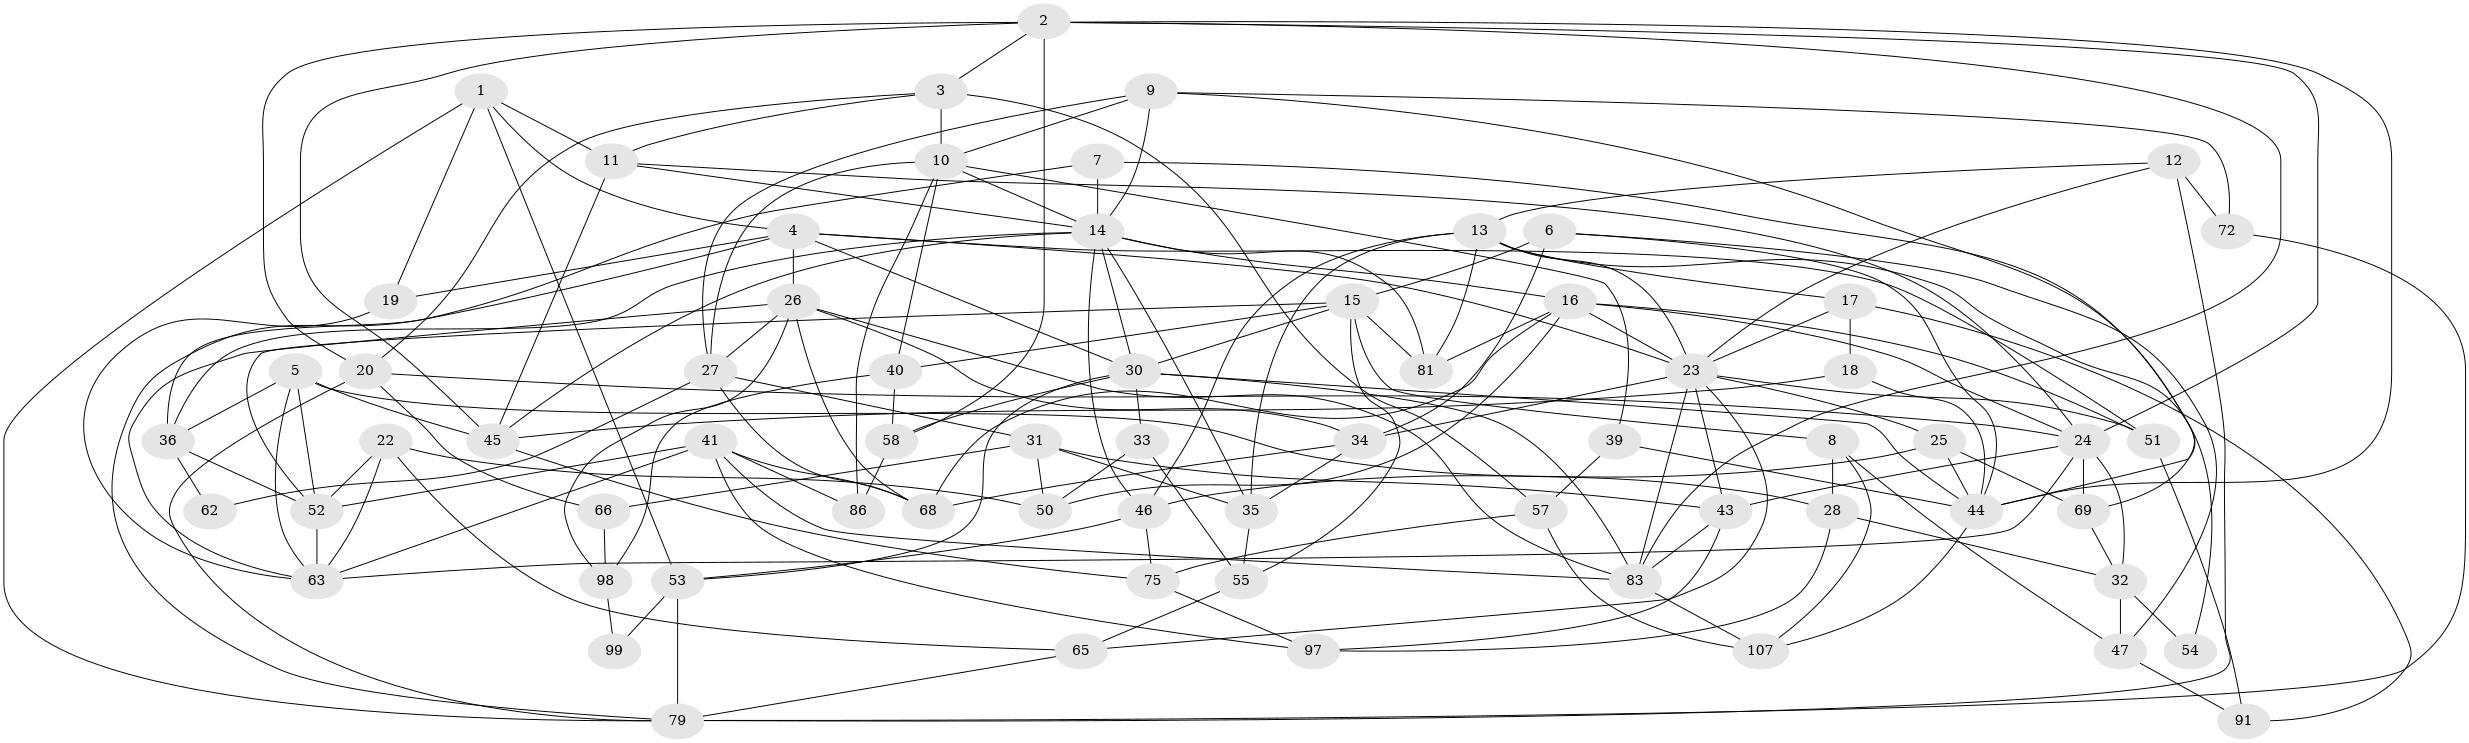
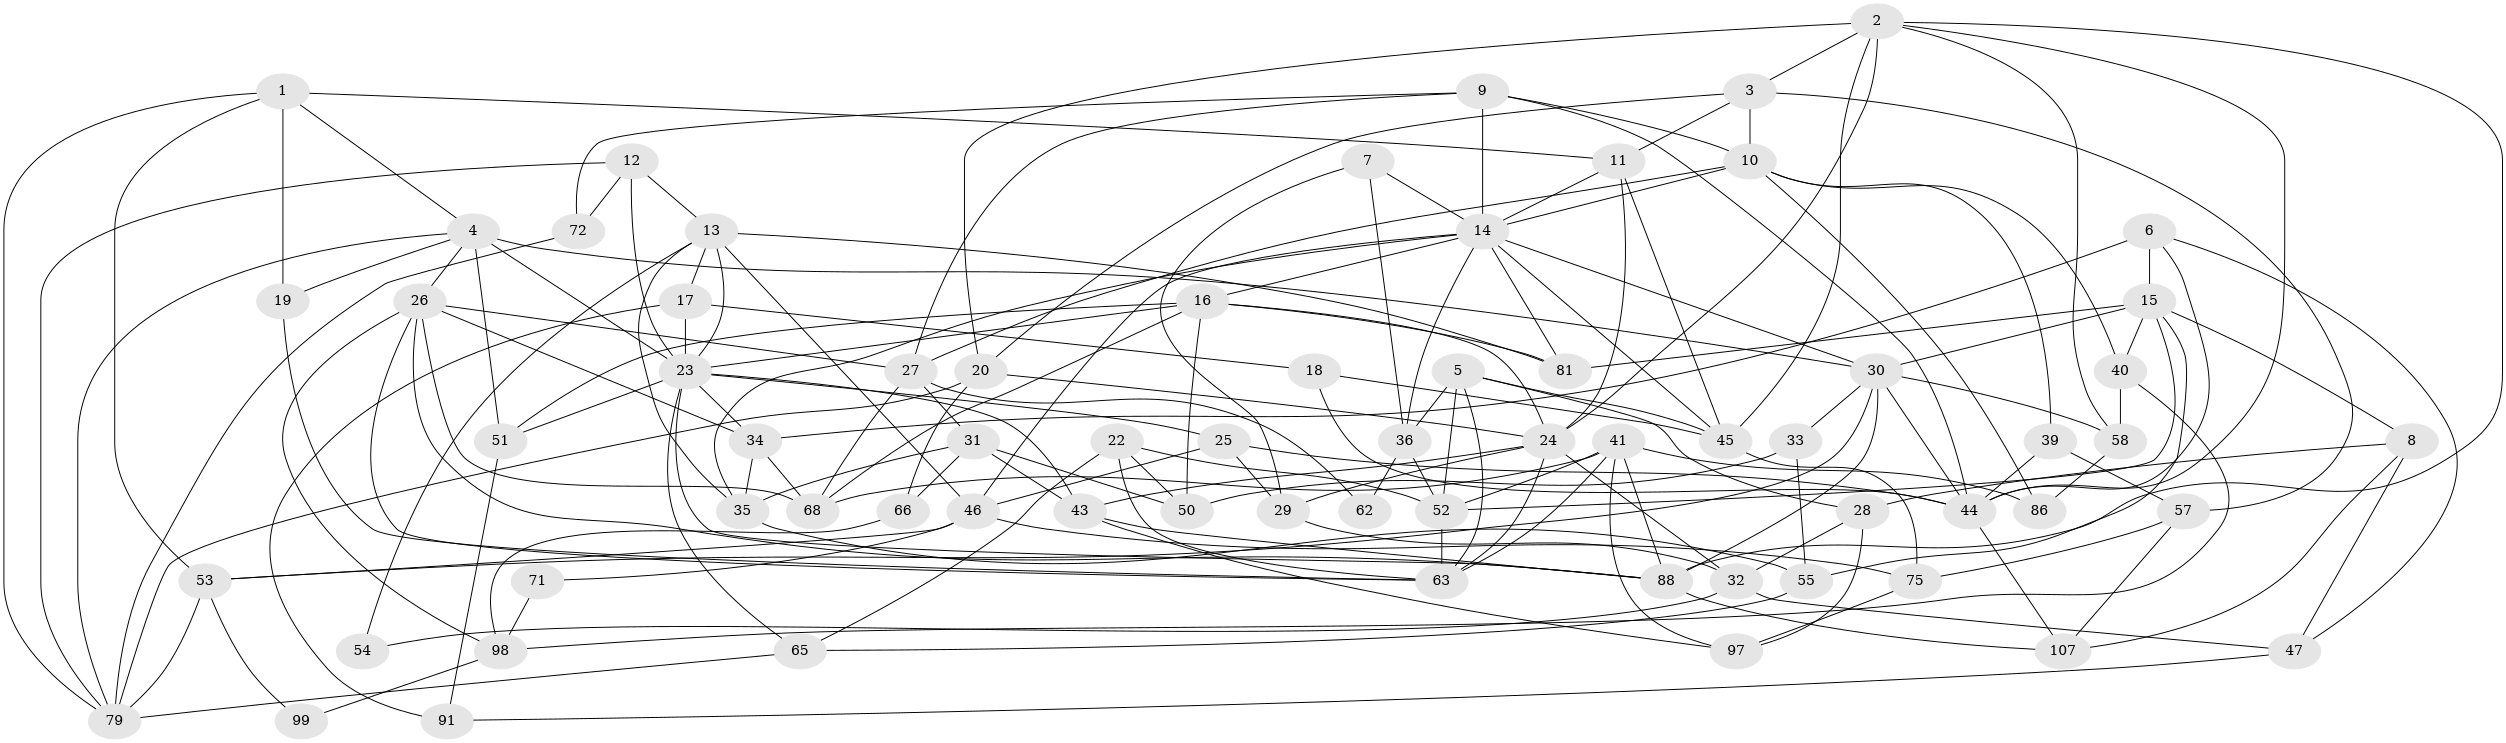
node "69": label "69" -> "29"
node "71": added
node "83": label "83" -> "88"
